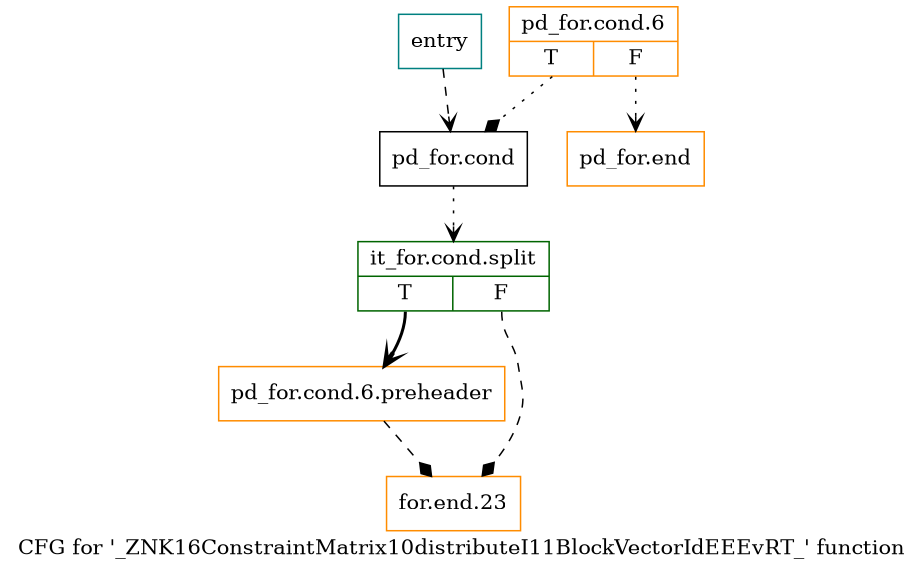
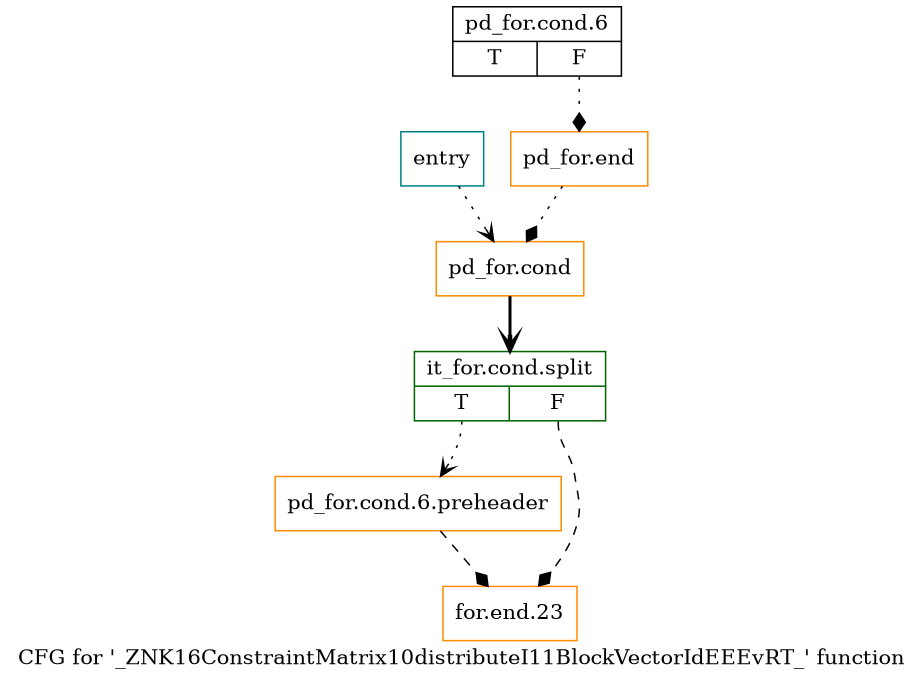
node "pd_for.cond.6": color darkorange -> black
edge "entry" -> "pd_for.cond": style dashed -> dotted
edge "pd_for.cond.6" -> "pd_for.end": arrowhead vee -> diamond
edge "pd_for.cond.6" -> "pd_for.cond": now "pd_for.end" -> "pd_for.cond"
node "pd_for.cond": color black -> darkorange
edge "pd_for.cond" -> "it_for.cond.split": style dotted -> bold
edge "it_for.cond.split" -> "pd_for.cond.6.preheader": style bold -> dotted
